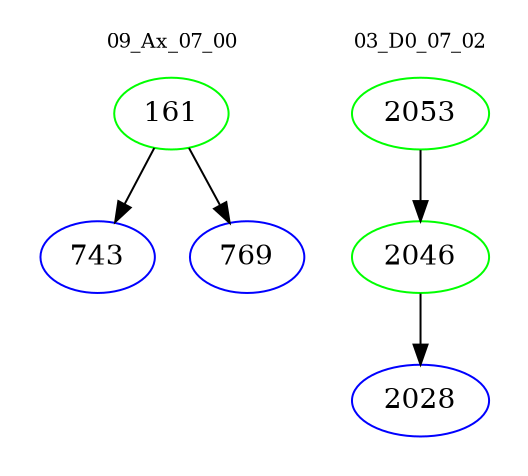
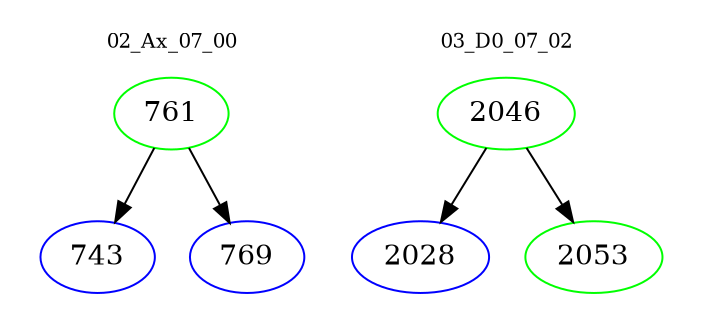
cluster "09_Ax_07_00": label "09_Ax_07_00" -> "02_Ax_07_00"
node "161": label "161" -> "761"
edge "2053" -> "2046": reversed
